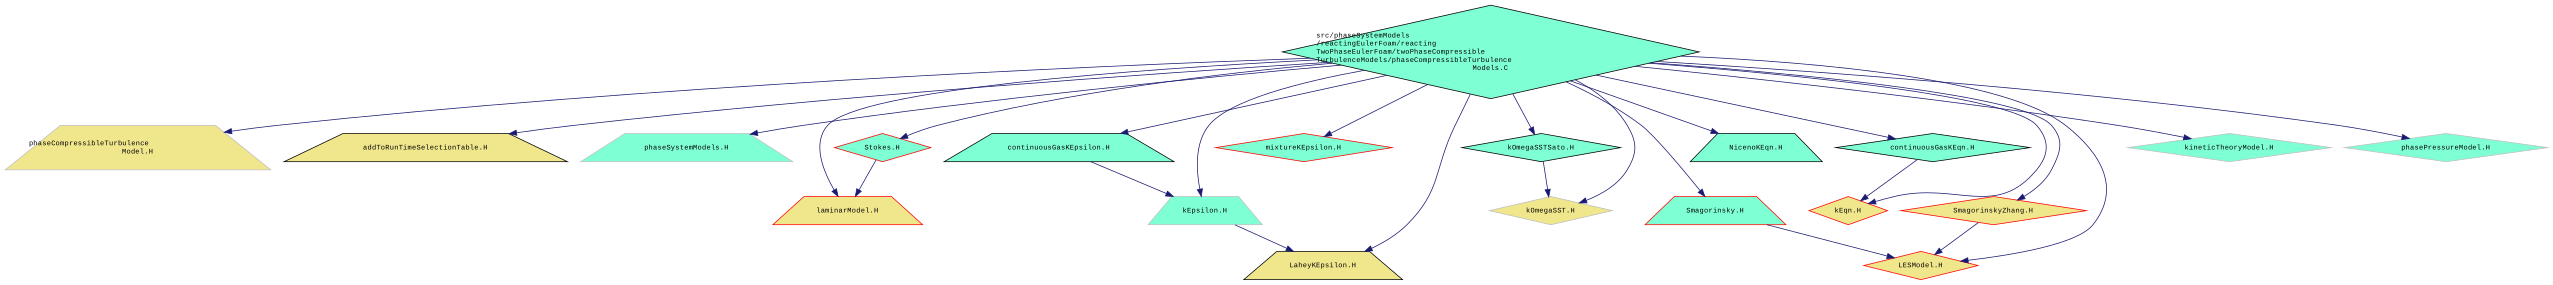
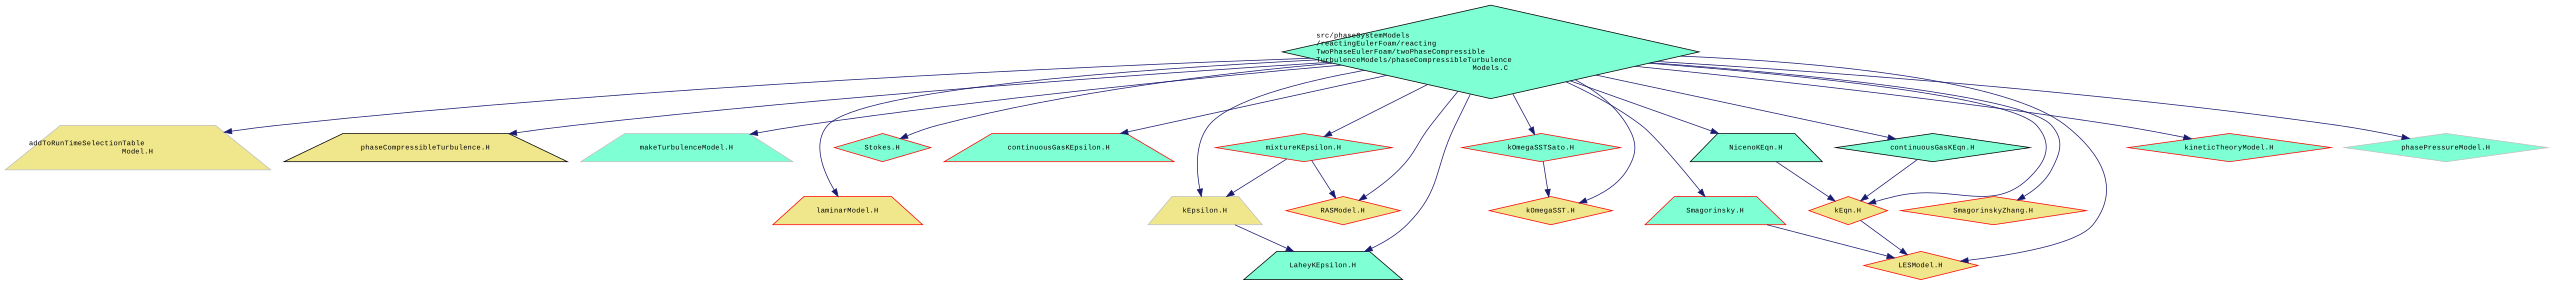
node "phaseCompressibleTurbulence Model.H": label "phaseCompressibleTurbulence Model.H" -> "addToRunTimeSelectionTable Model.H"
node "addToRunTimeSelectionTable.H": label "addToRunTimeSelectionTable.H" -> "phaseCompressibleTurbulence.H"
node "phaseSystemModels.H": label "phaseSystemModels.H" -> "makeTurbulenceModel.H"
node "continuousGasKEpsilon.H": color black -> red
node "kOmegaSSTSato.H": color black -> red
node "kineticTheoryModel.H": color grey75 -> red
edge "Stokes.H" -> "laminarModel.H": removed
edge "continuousGasKEpsilon.H" -> "kEpsilon.H": now "mixtureKEpsilon.H" -> "kEpsilon.H"
edge "NicenoKEqn.H" -> "kEqn.H": added
node "kEpsilon.H": fillcolor aquamarine -> khaki
node "RASModel.H": added
node "kOmegaSST.H": color grey75 -> red
edge "SmagorinskyZhang.H" -> "LESModel.H": now "kEqn.H" -> "LESModel.H"
node "LaheyKEpsilon.H": fillcolor khaki -> aquamarine
